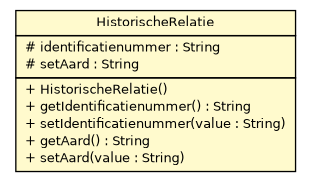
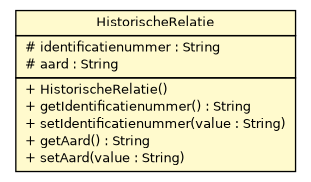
node "HistorischeRelatie": text "# setAard : String" -> "# aard : String"
